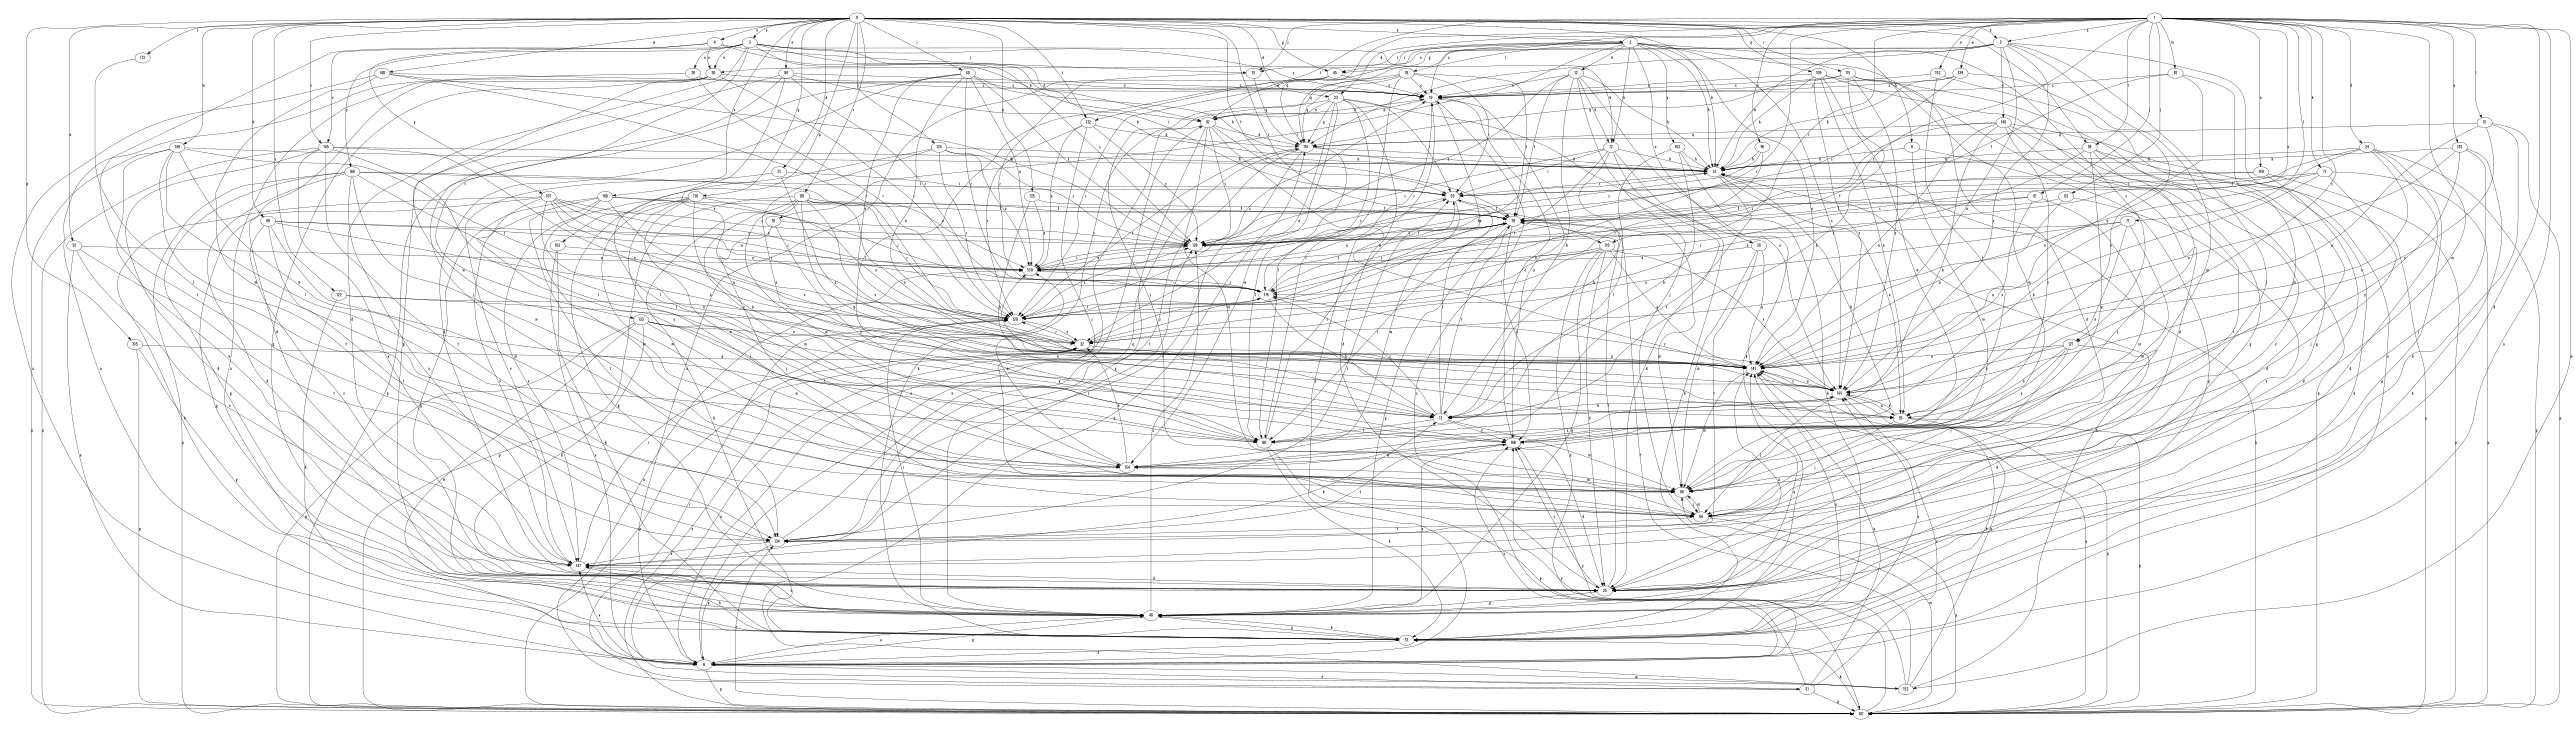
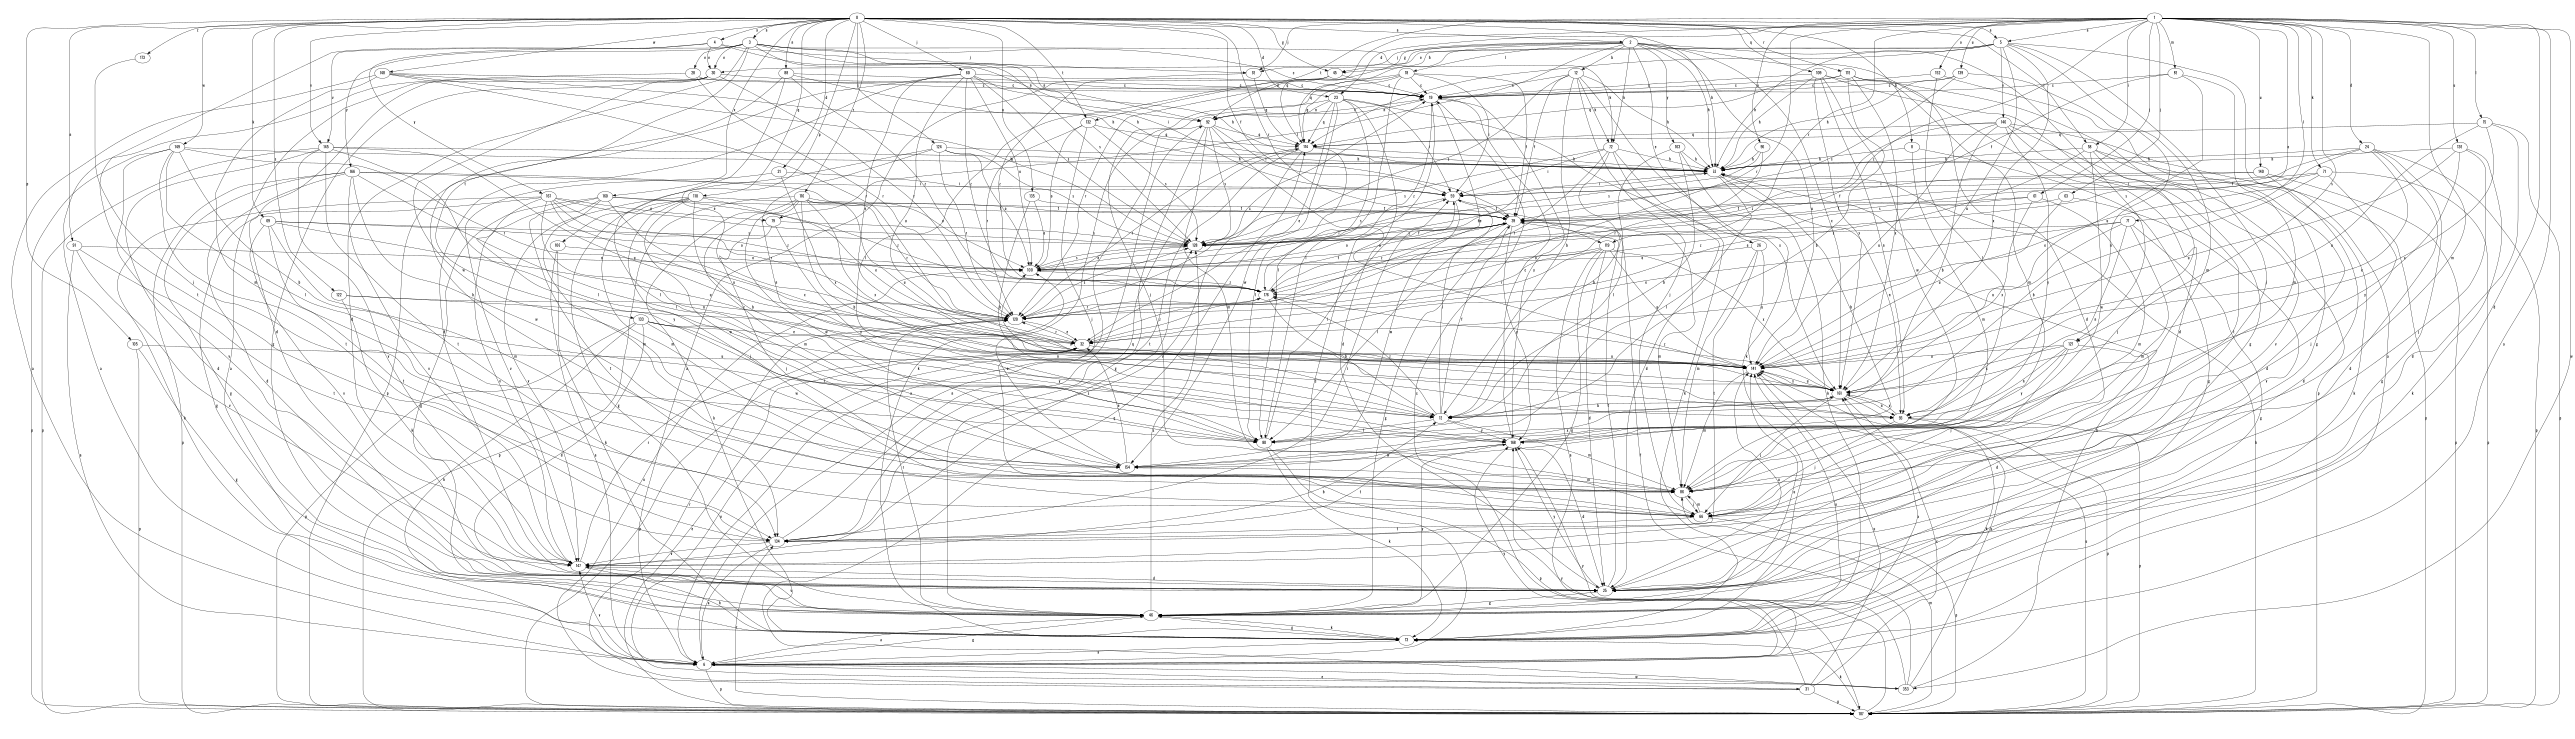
edge "1" -> "19": now "60" -> "19"
edge "2" -> "45": label "r" -> "g"
edge "5" -> "45": label "g" -> "h"
edge "148" -> "53": added, label "h"
edge "167" -> "100": now "167" -> "79"
edge "88" -> "66": label "j" -> "k"
edge "88" -> "46": now "77" -> "46"
edge "122" -> "73": now "122" -> "147"
node "153": label "153" -> "353"
